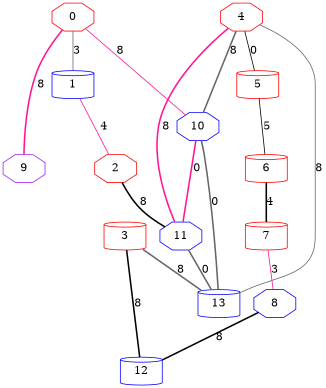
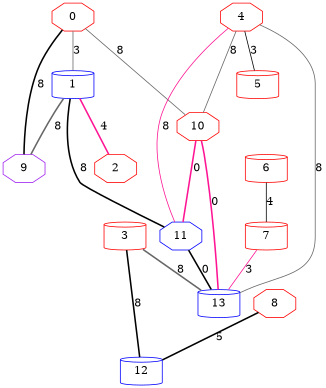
edge "4" -- "5": label "0" -> "3"
edge "0" -- "10": color deeppink -> gray40
edge "4" -- "10": style bold -> solid
edge "0" -- "9": color deeppink -> black
edge "4" -- "11": style bold -> solid
edge "1" -- "9": added, label "8"
edge "1" -- "2": style solid -> bold
edge "5" -- "6": removed, label "5"
node "10": color blue -> red
edge "6" -- "7": style bold -> solid
edge "2" -- "11": now "1" -- "11"
edge "10" -- "13": color gray40 -> deeppink
edge "11" -- "13": color gray40 -> black
edge "7" -- "8": now "7" -- "13"
node "8": color blue -> red
edge "8" -- "12": label "8" -> "5"
